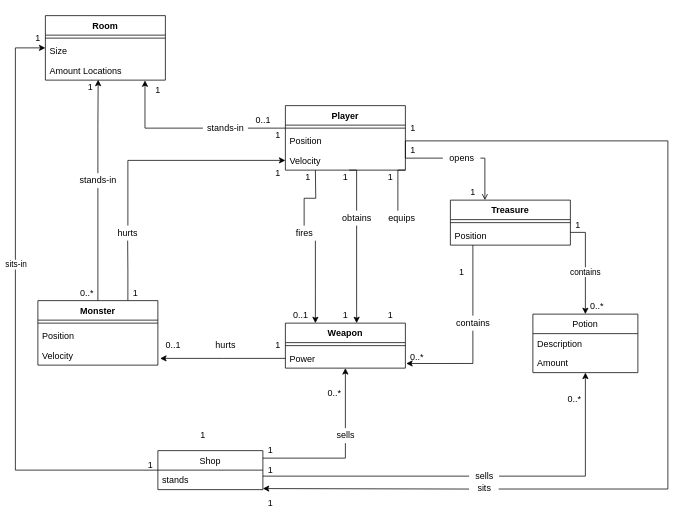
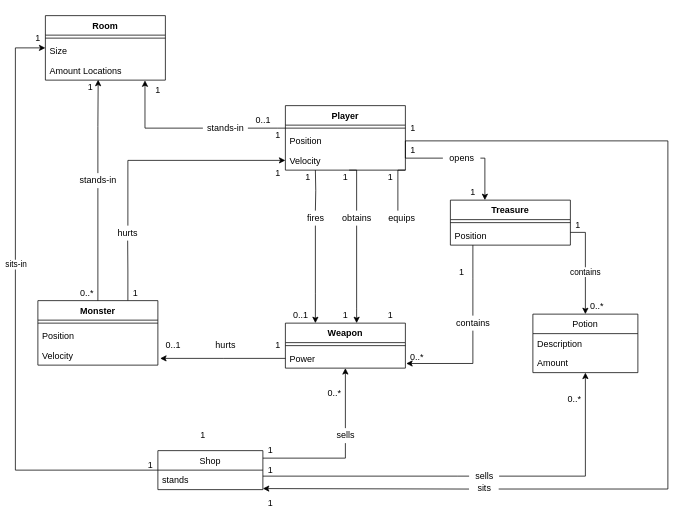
edge "opens" -> "Treasure": arrowhead open -> classic
node "fires": moved (304, 233) -> (315, 218)
